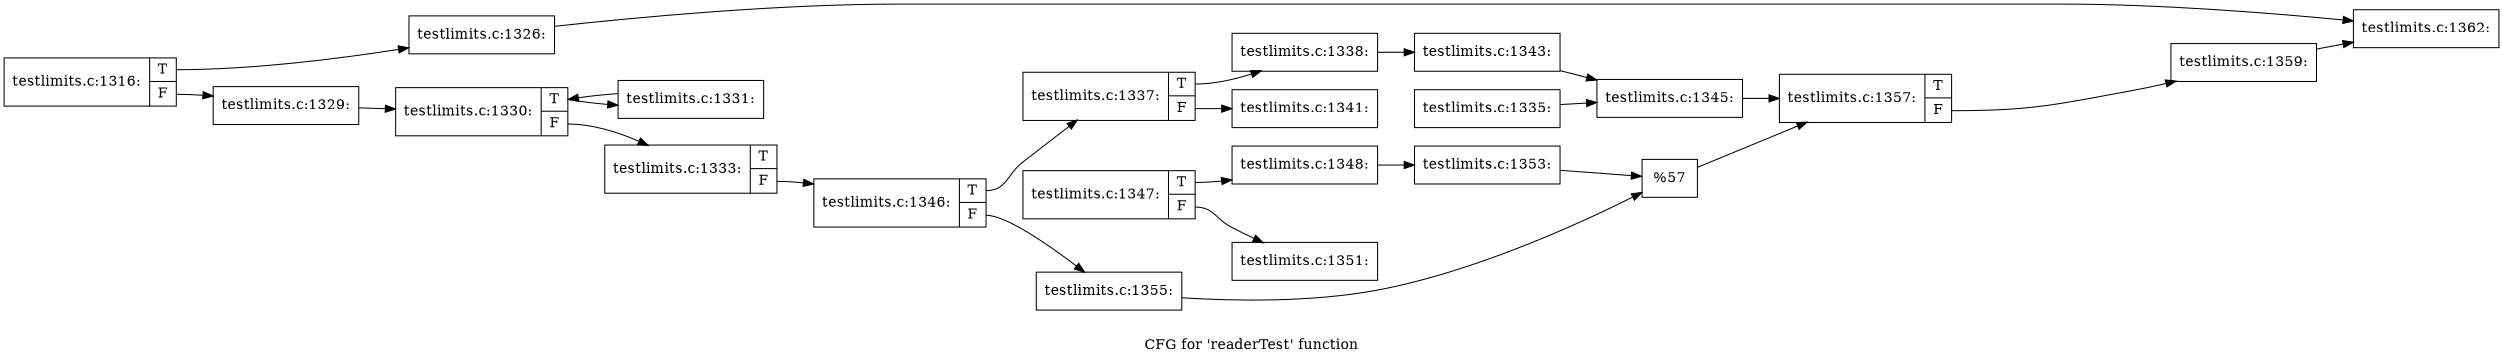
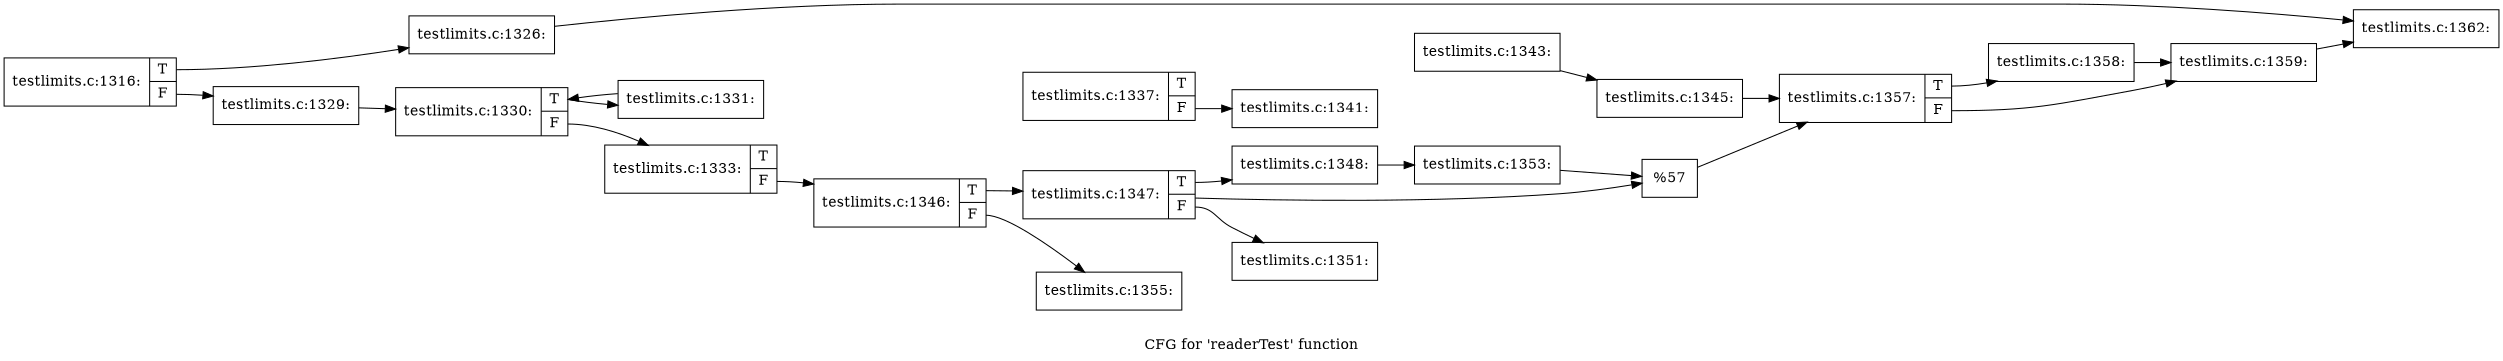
node "testlimits.c:1338:": removed
node "testlimits.c:1358:": added
node "testlimits.c:1335:": removed
edge "testlimits.c:1346:" -> "testlimits.c:1337:": now "testlimits.c:1346:" -> "testlimits.c:1347:"
edge "testlimits.c:1355:" -> "%57": now "testlimits.c:1347:" -> "%57"
